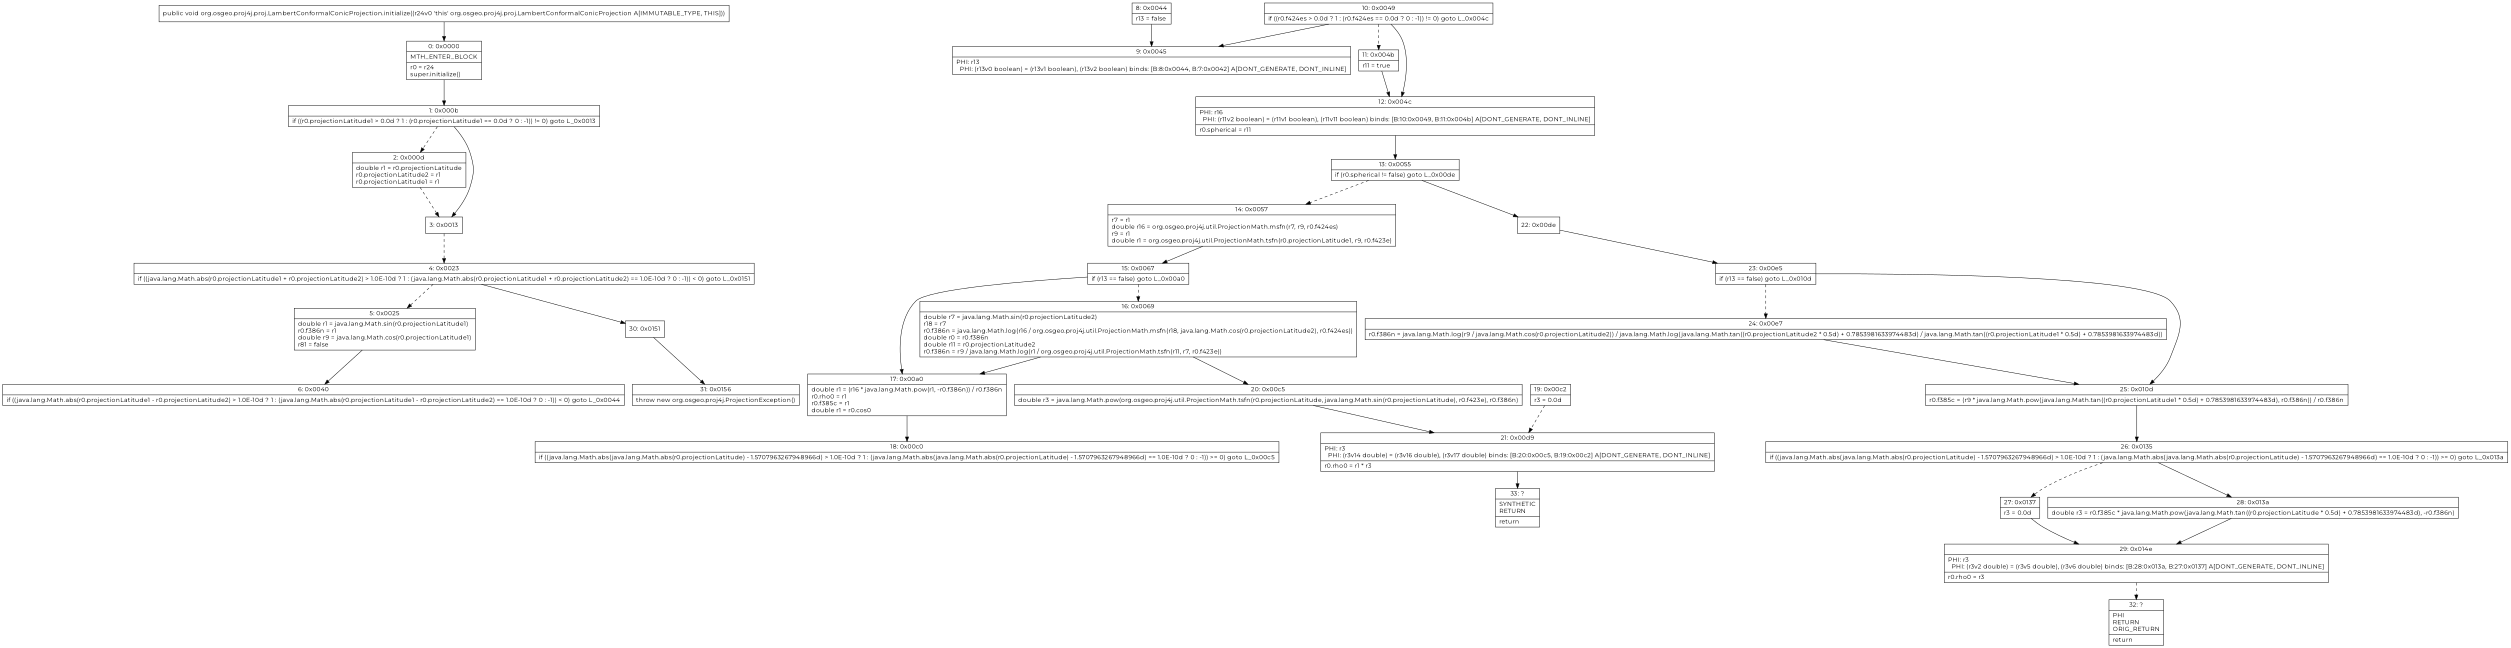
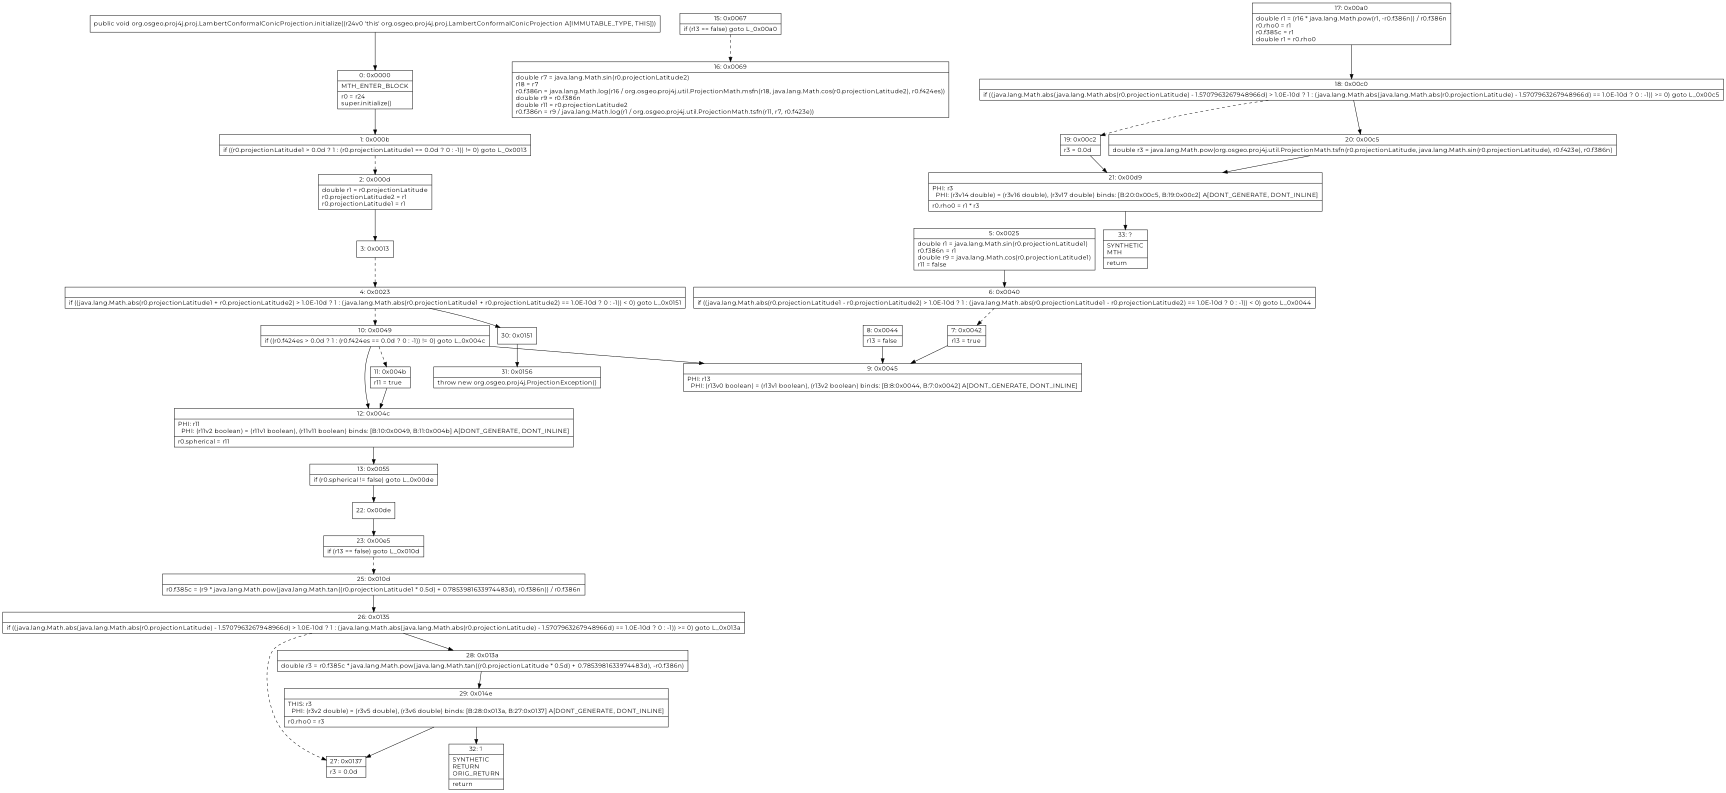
node "12: 0x004c": text "PHI: r16" -> "PHI: r11"
edge "18: 0x00c0" -> "19: 0x00c2": added
edge "1: 0x000b" -> "3: 0x0013": removed
edge "2: 0x000d" -> "3: 0x0013": style dashed -> solid
node "14: 0x0057": removed
edge "23: 0x00e5" -> "25: 0x010d": style solid -> dashed
edge "15: 0x0067" -> "17: 0x00a0": removed
edge "4: 0x0023" -> "5: 0x0025": now "4: 0x0023" -> "10: 0x0049"
node "24: 0x00e7": removed
node "7: 0x0042": added
node "16: 0x0069": text "double r0 = r0.f386n" -> "double r9 = r0.f386n"
node "5: 0x0025": text "r81 = false" -> "r11 = false"
edge "16: 0x0069" -> "17: 0x00a0": removed
edge "16: 0x0069" -> "20: 0x00c5": now "18: 0x00c0" -> "20: 0x00c5"
node "17: 0x00a0": text "double r1 = r0.cos0" -> "double r1 = r0.rho0"
edge "19: 0x00c2" -> "21: 0x00d9": style dashed -> solid
node "33: ?": text "RETURN" -> "MTH"
edge "27: 0x0137" -> "29: 0x014e": reversed
node "29: 0x014e": text "PHI: r3" -> "THIS: r3"
edge "29: 0x014e" -> "32: ?": style dashed -> solid
node "32: ?": text "PHI" -> "SYNTHETIC"
